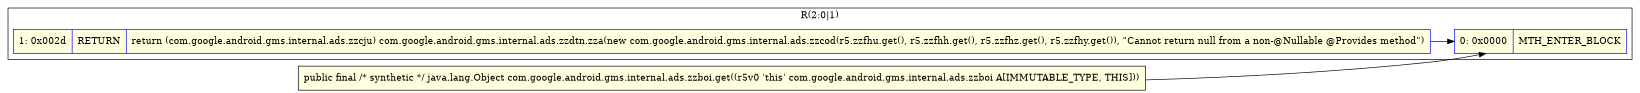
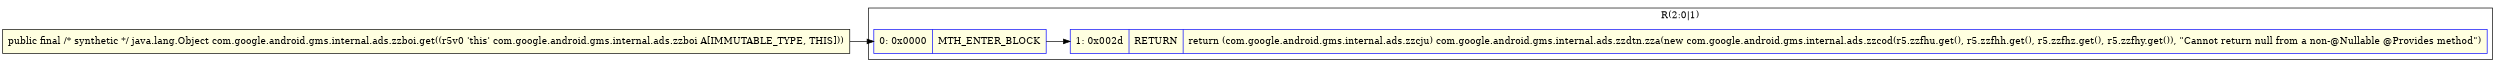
edge "1: 0x002d" -> "0: 0x0000": reversed
